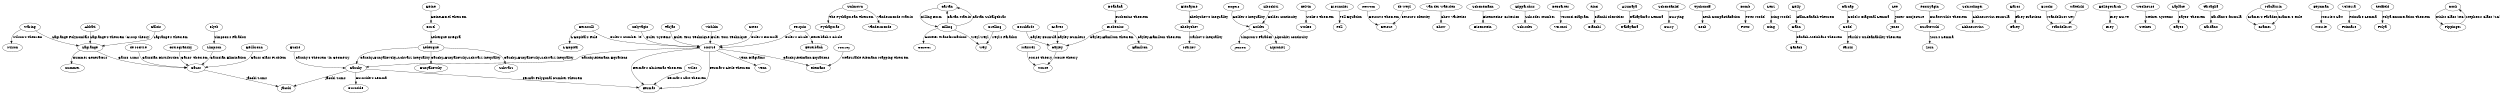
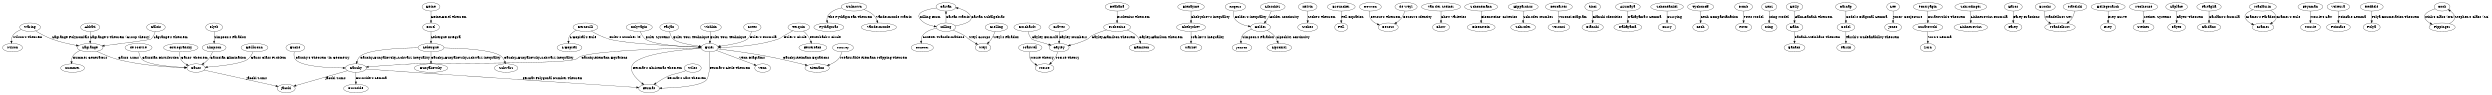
node "Van der Waerden": label "Van der Waerden" -> "Van der Steiner"
edge "Killing" -> "Weyl": label "Weyl Weyl" -> "Weyl Groups"
node "Moivre": label "Moivre" -> "Euler"
